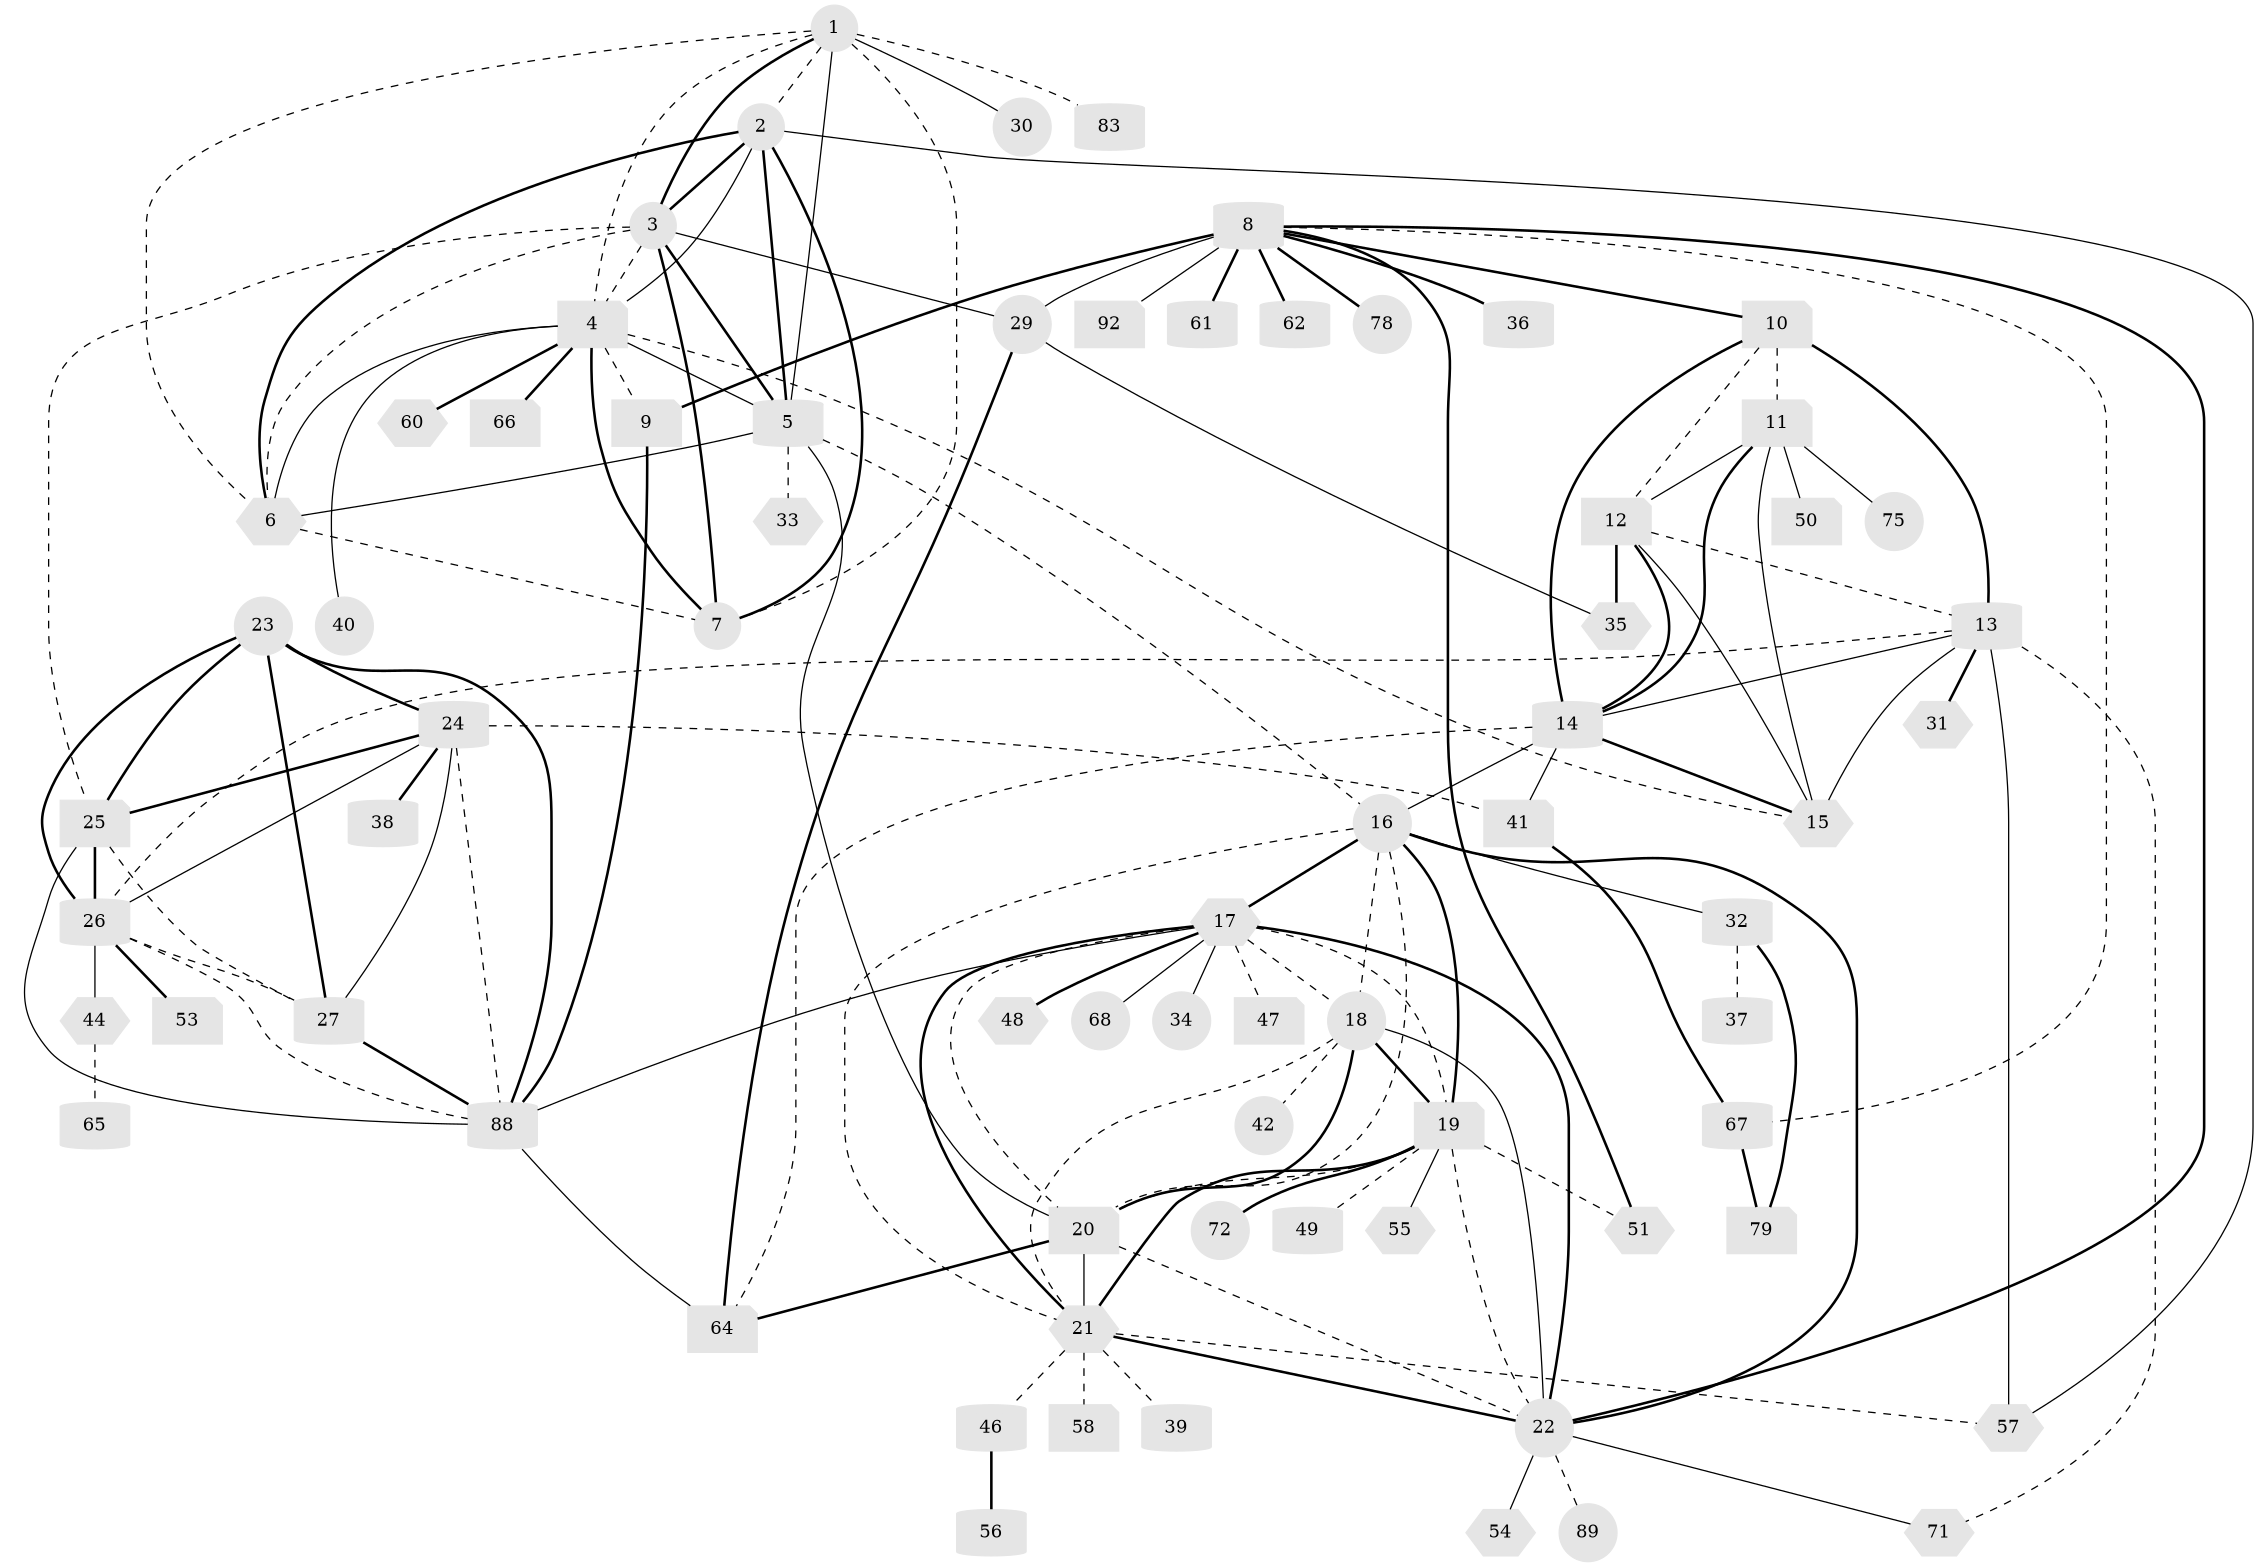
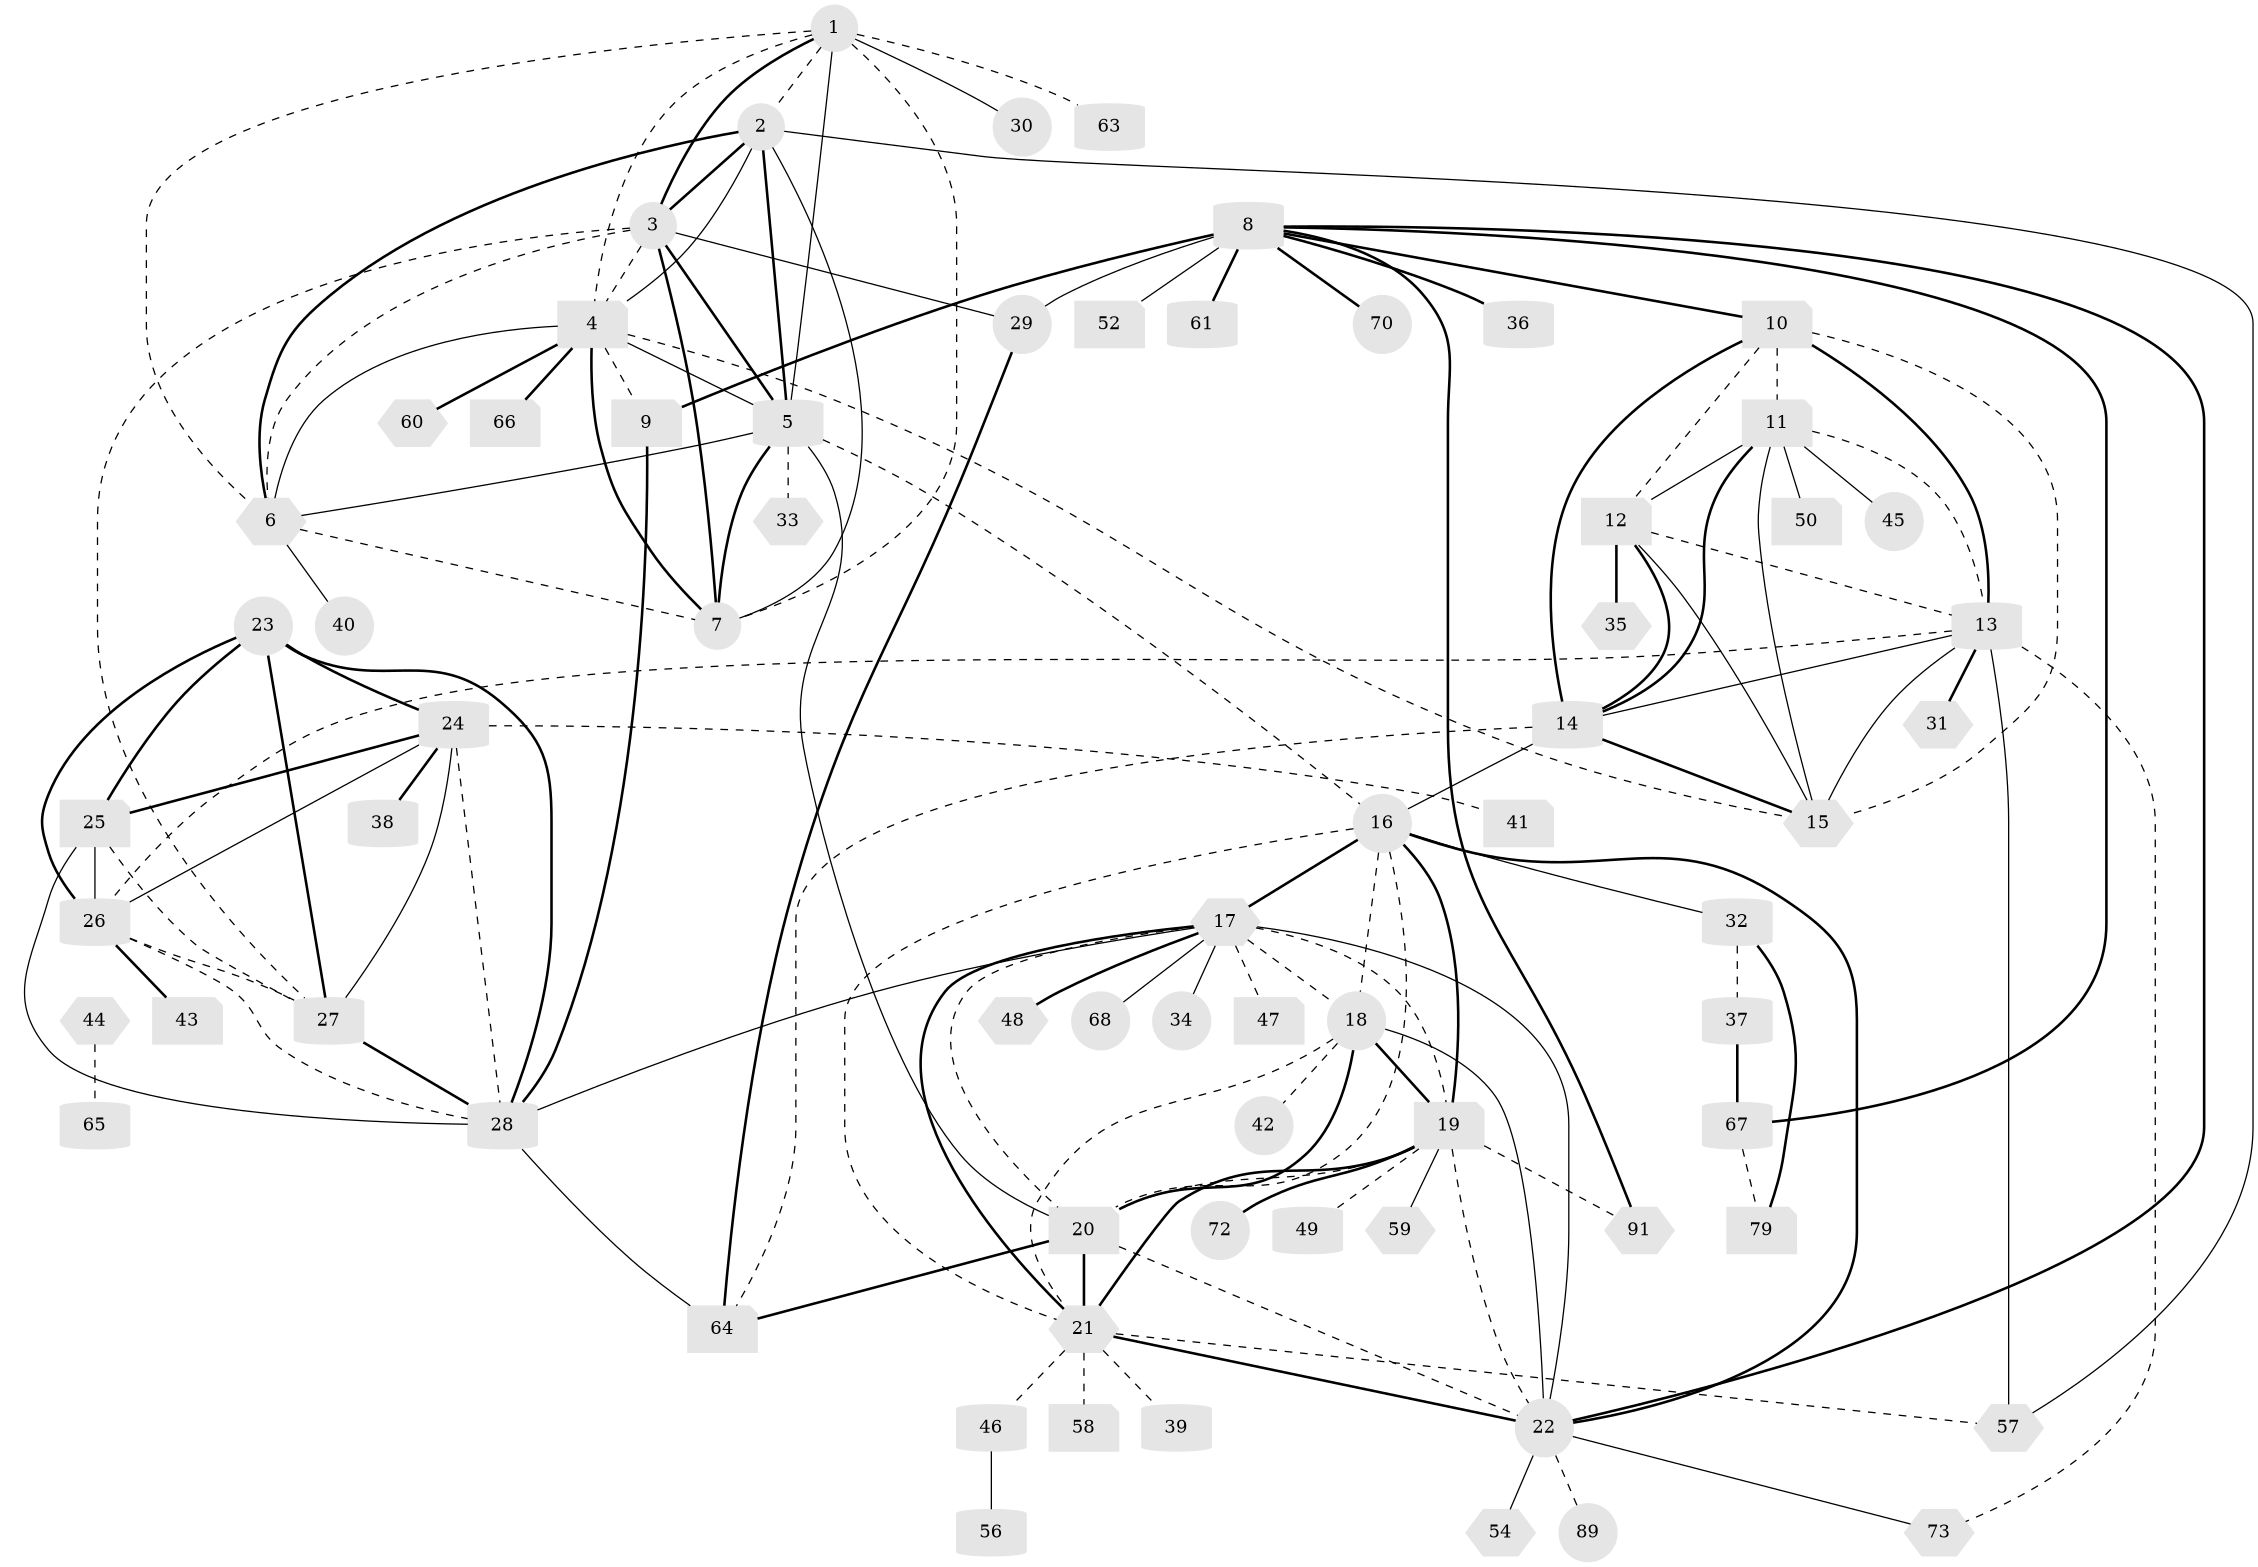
node "83": label "83" -> "63"
node "92": label "92" -> "52"
node "62": removed
node "78": label "78" -> "70"
edge "3" -- "25": now "3" -- "27"
edge "4" -- "40": now "6" -- "40"
edge "2" -- "7": style bold -> solid
edge "8" -- "67": style dashed -> bold
edge "29" -- "35": removed
edge "11" -- "13": added
edge "5" -- "7": added
node "75": label "75" -> "45"
edge "10" -- "15": added
edge "14" -- "41": removed
edge "25" -- "26": style bold -> solid
edge "41" -- "67": now "37" -- "67"
edge "26" -- "44": removed
node "53": label "53" -> "43"
edge "17" -- "22": style bold -> solid
node "88": label "88" -> "28"
edge "67" -- "79": style bold -> dashed
node "55": label "55" -> "59"
node "51": label "51" -> "91"
edge "20" -- "21": style solid -> bold
edge "46" -- "56": style bold -> solid
node "71": label "71" -> "73"
